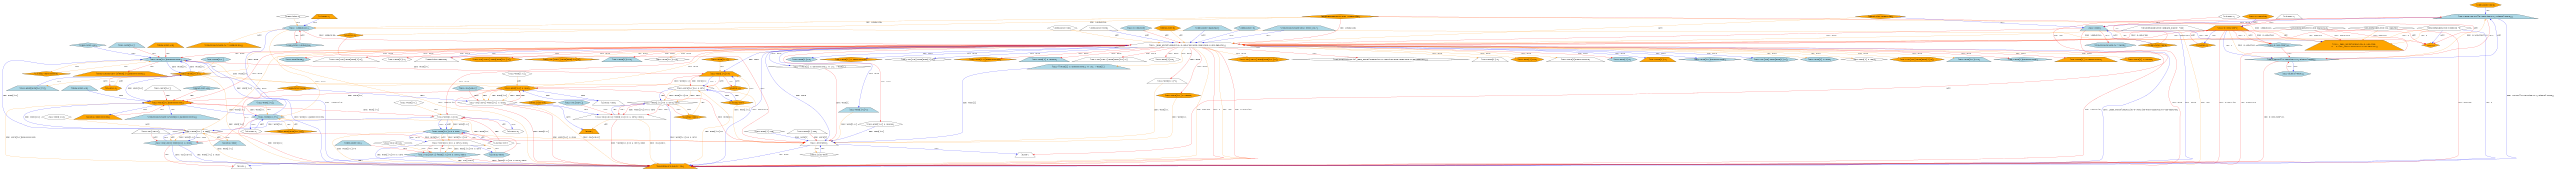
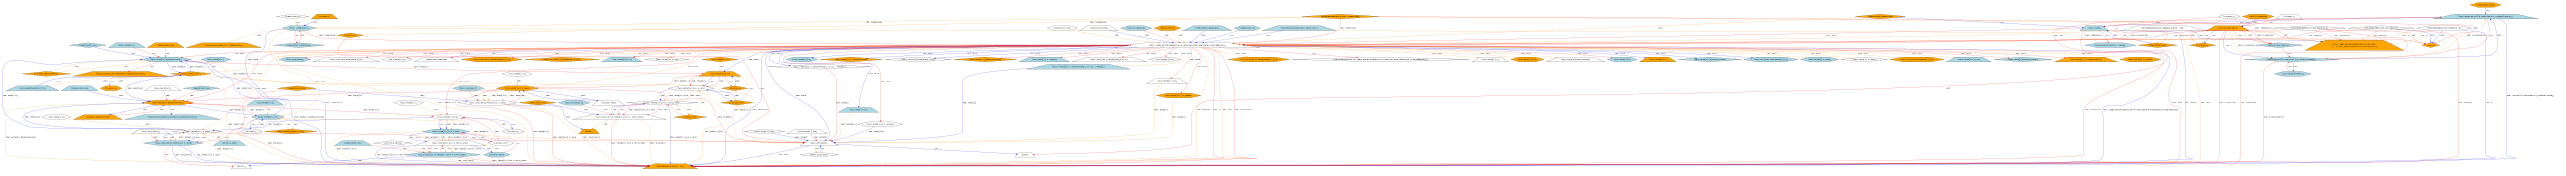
edge "(MethodParameterIn,int maptype)" -> "1000104": added, label "AST:"
